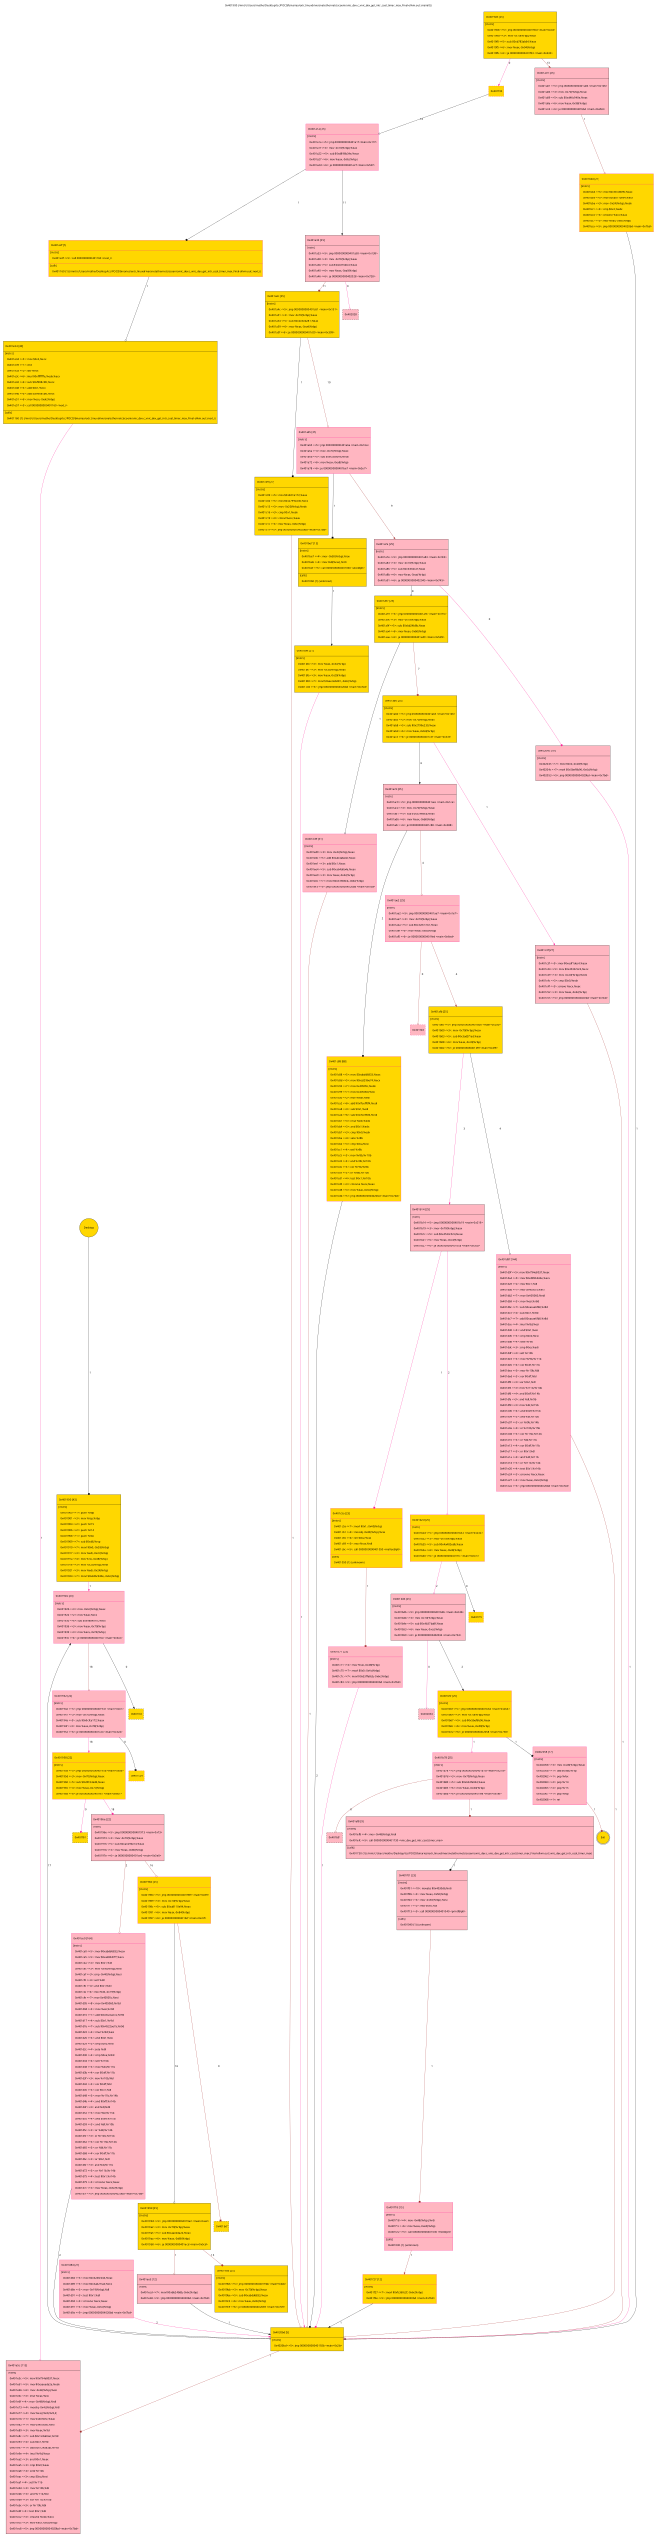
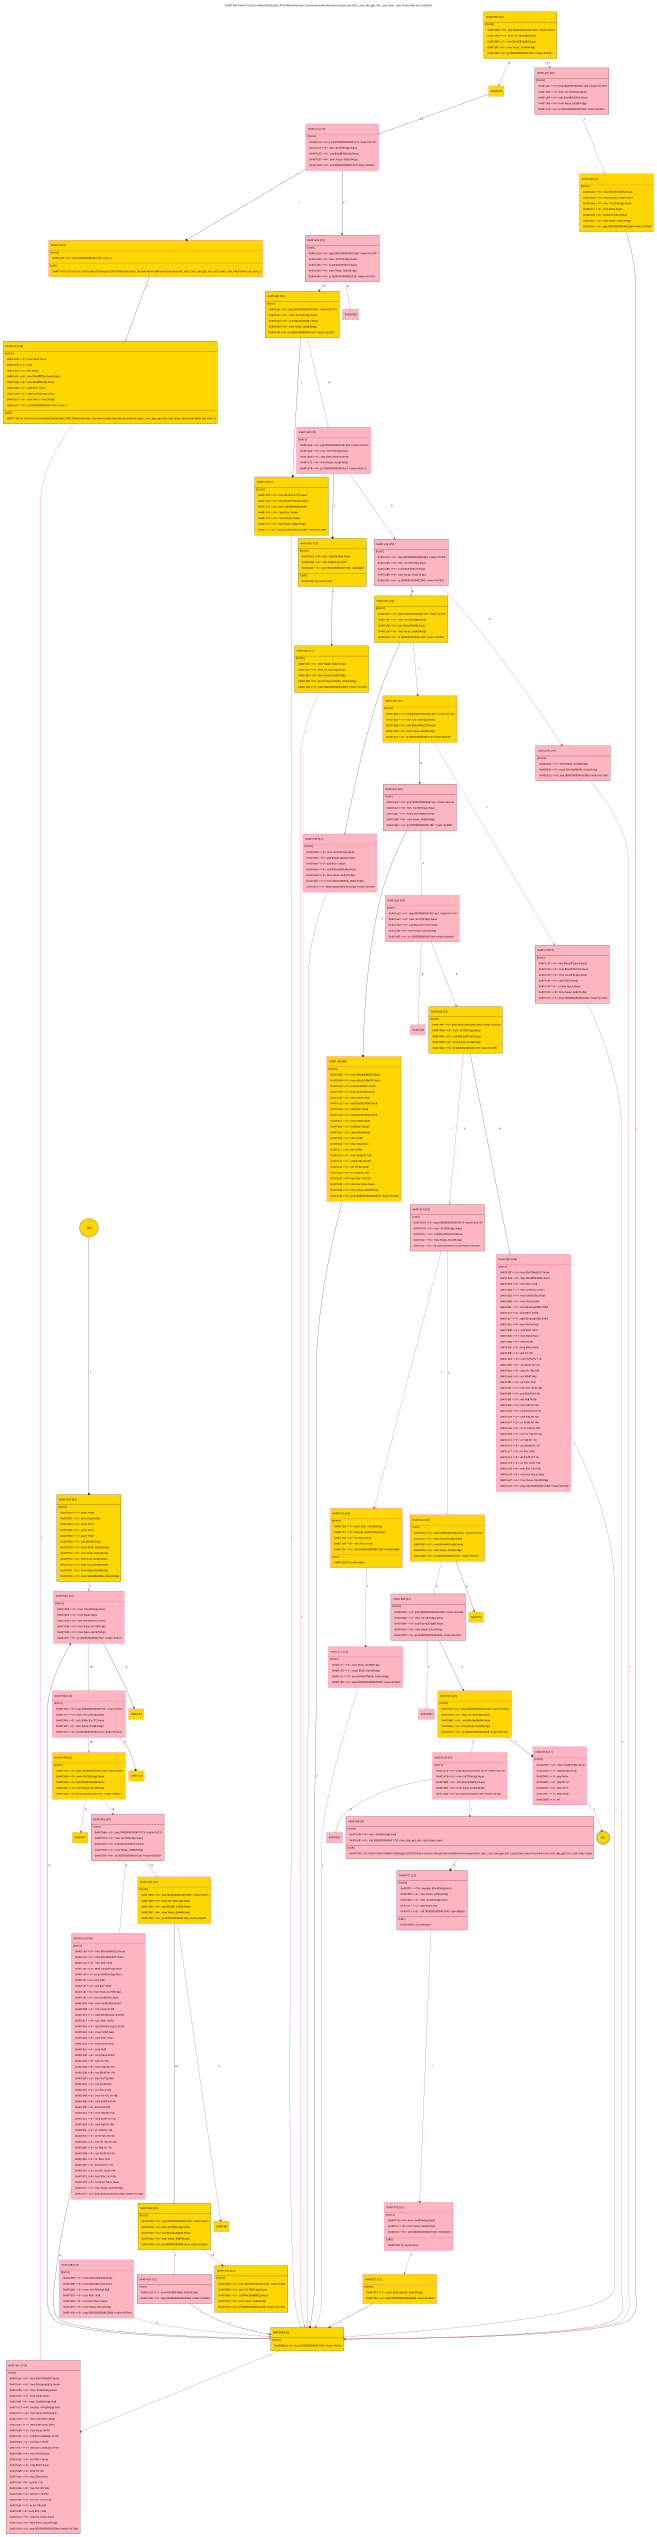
node "0x401ab0 [25]": color black -> deeppink
node "Desktop": label "Desktop" -> "Entry"
